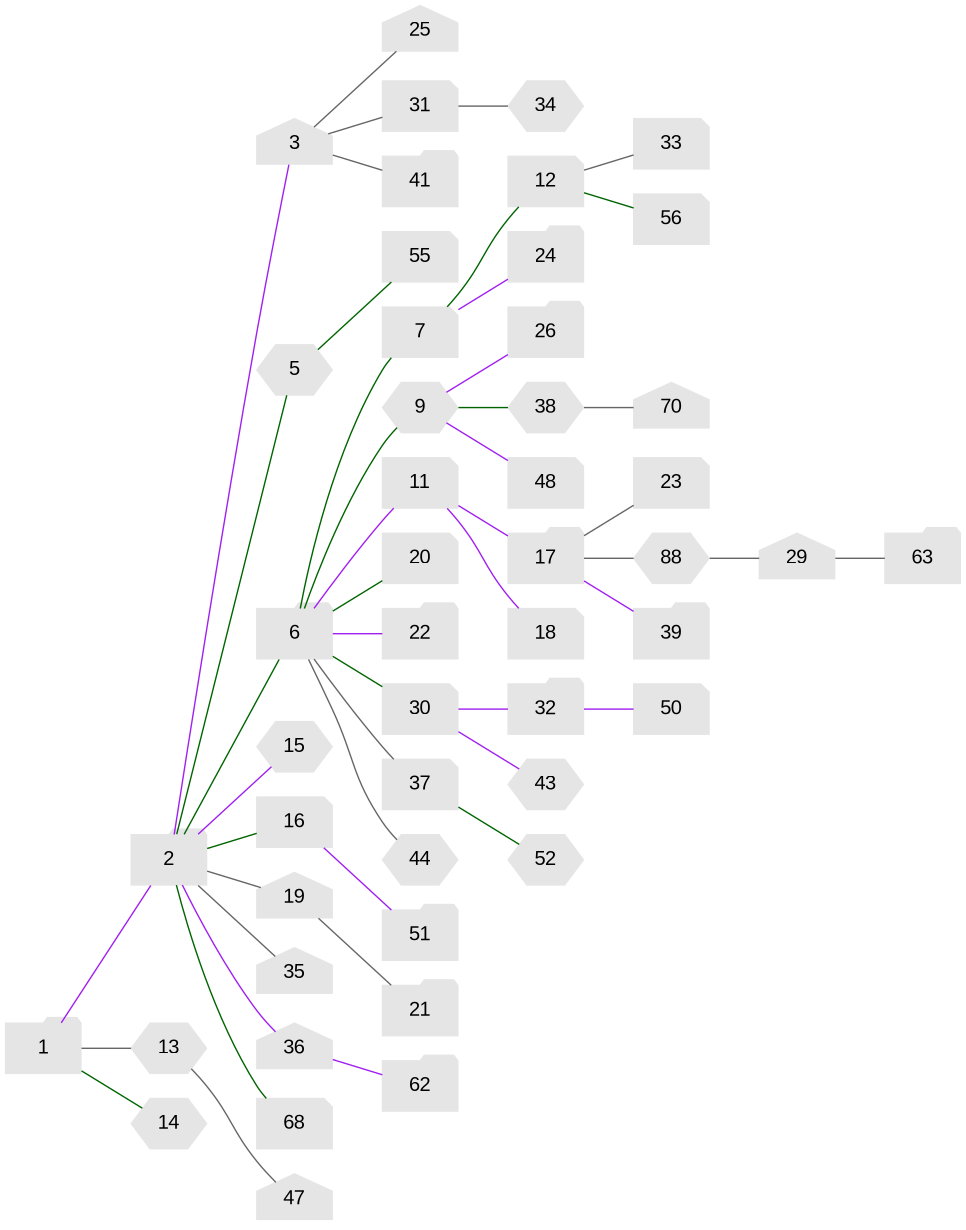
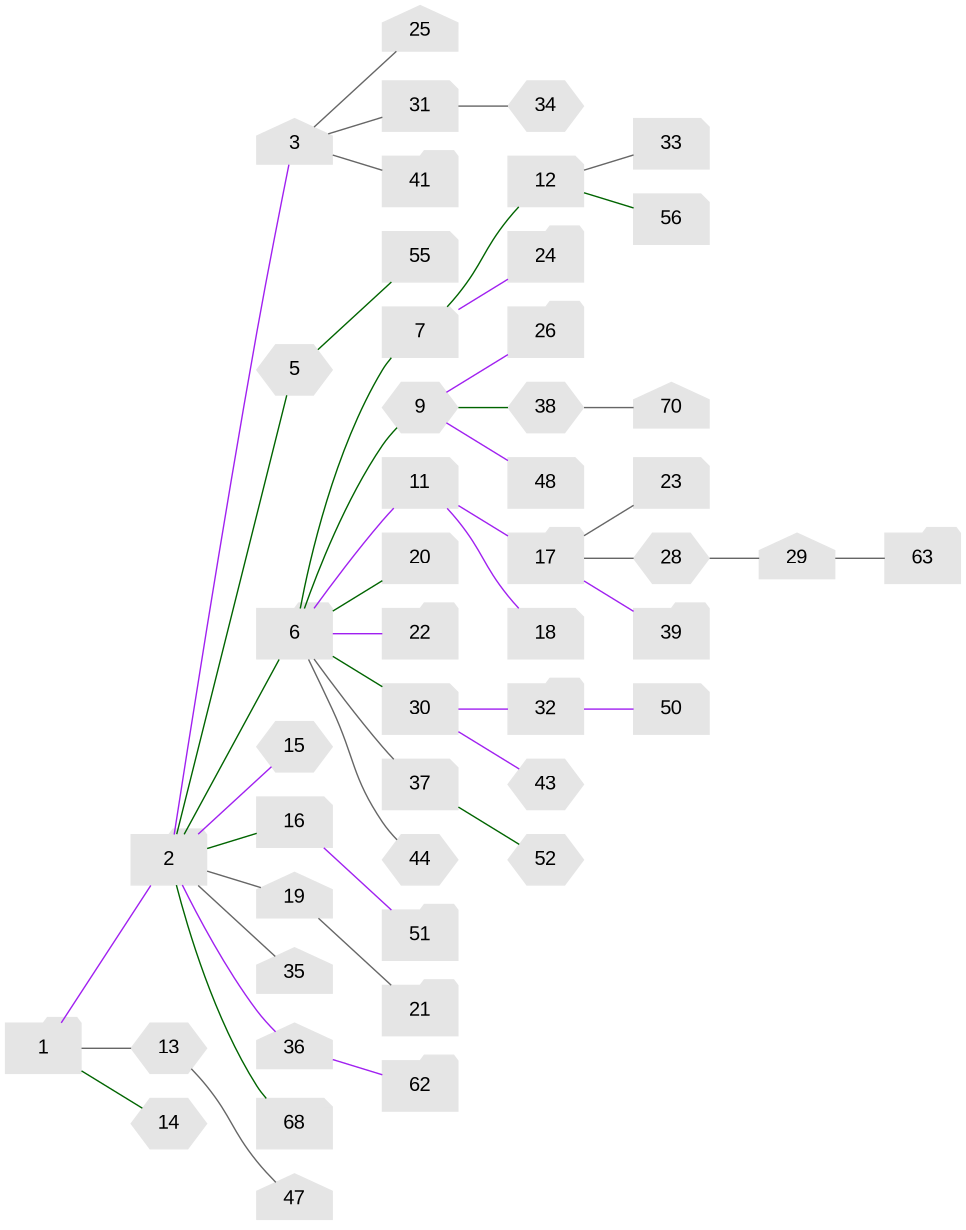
node "88": label "88" -> "28"
